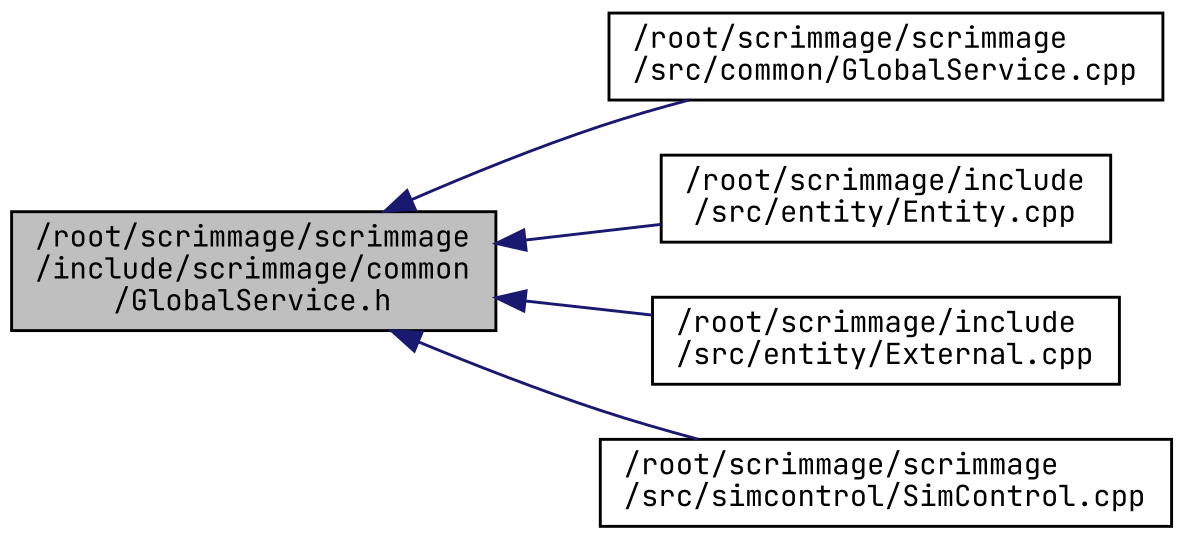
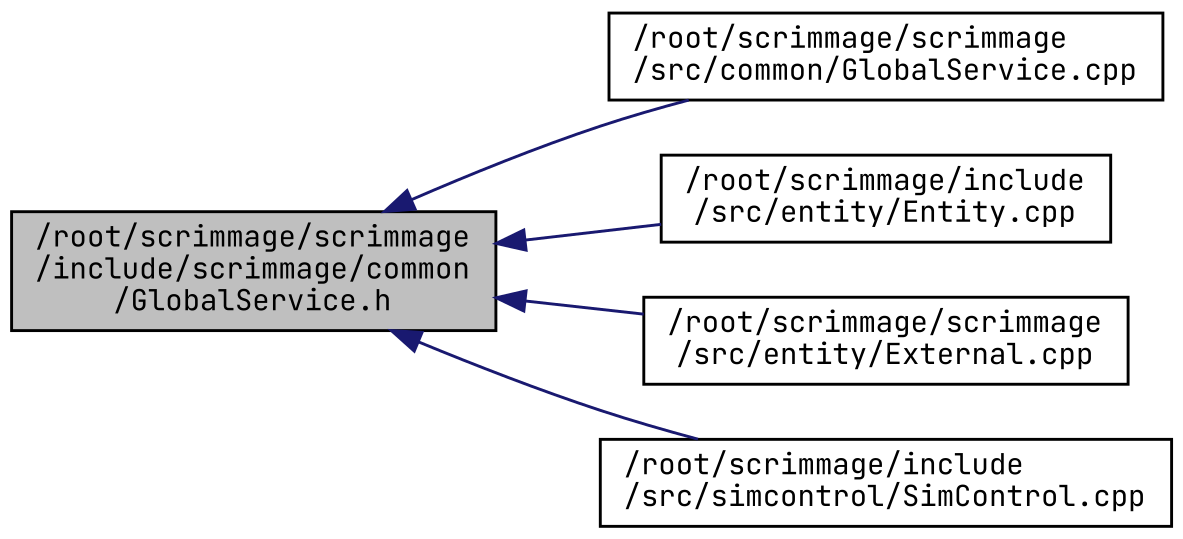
node "/root/scrimmage/include /src/entity/External.cpp": label "/root/scrimmage/include /src/entity/External.cpp" -> "/root/scrimmage/scrimmage /src/entity/External.cpp"
node "/root/scrimmage/scrimmage /src/simcontrol/SimControl.cpp": label "/root/scrimmage/scrimmage /src/simcontrol/SimControl.cpp" -> "/root/scrimmage/include /src/simcontrol/SimControl.cpp"
